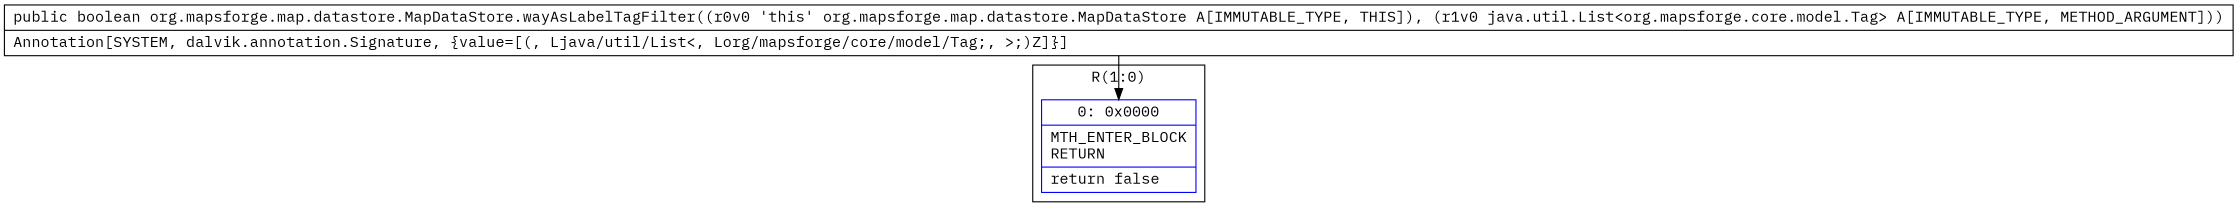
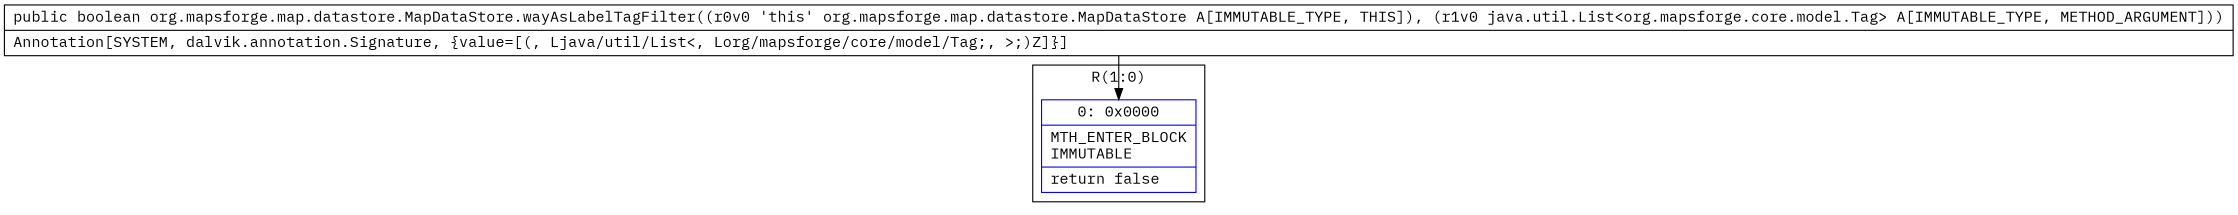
node "0: 0x0000": text "RETURN" -> "IMMUTABLE"
